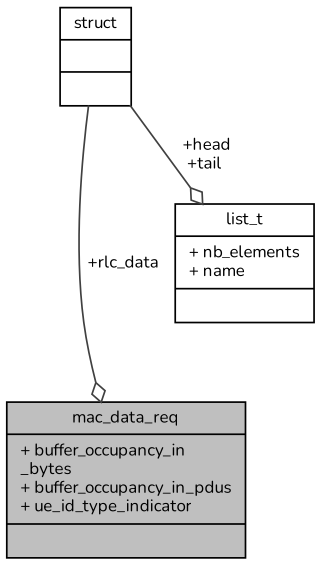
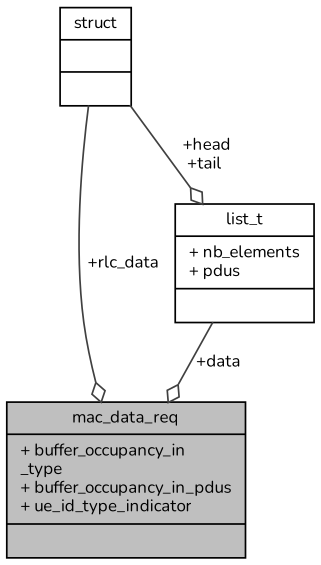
node "list_t": text "+ name" -> "+ pdus"
edge "list_t" -> "mac_data_req": added, label "+data"
node "mac_data_req": text "_bytes" -> "_type"
